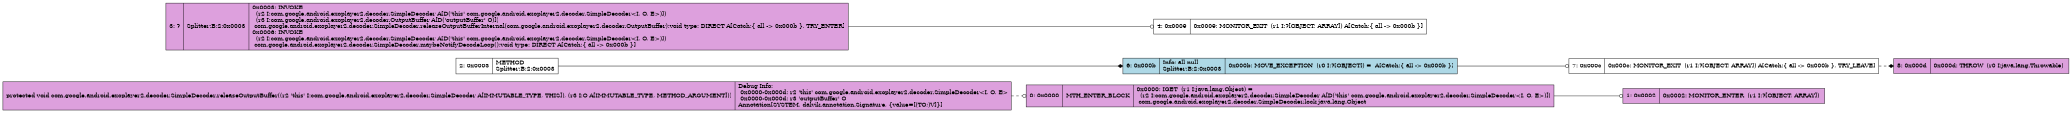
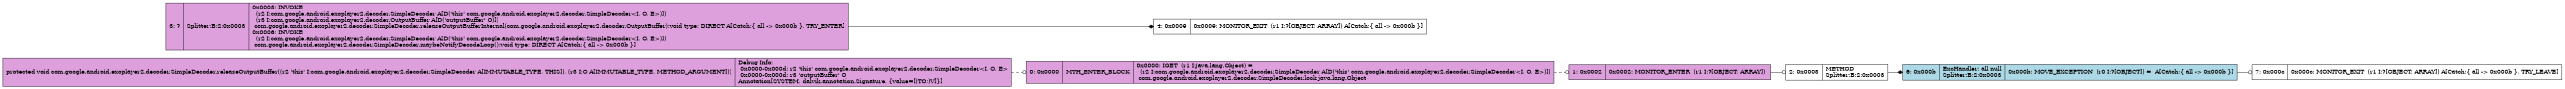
edge "3: ?" -> "4: 0x0009": arrowhead odot -> diamond
node "6: 0x000b": text "Info: all null" -> "ExcHandler: all null"
node "8: 0x000d": removed
edge "1: 0x0002" -> "2: 0x0003": added
edge "0: 0x0000" -> "1: 0x0002": style solid -> dashed
